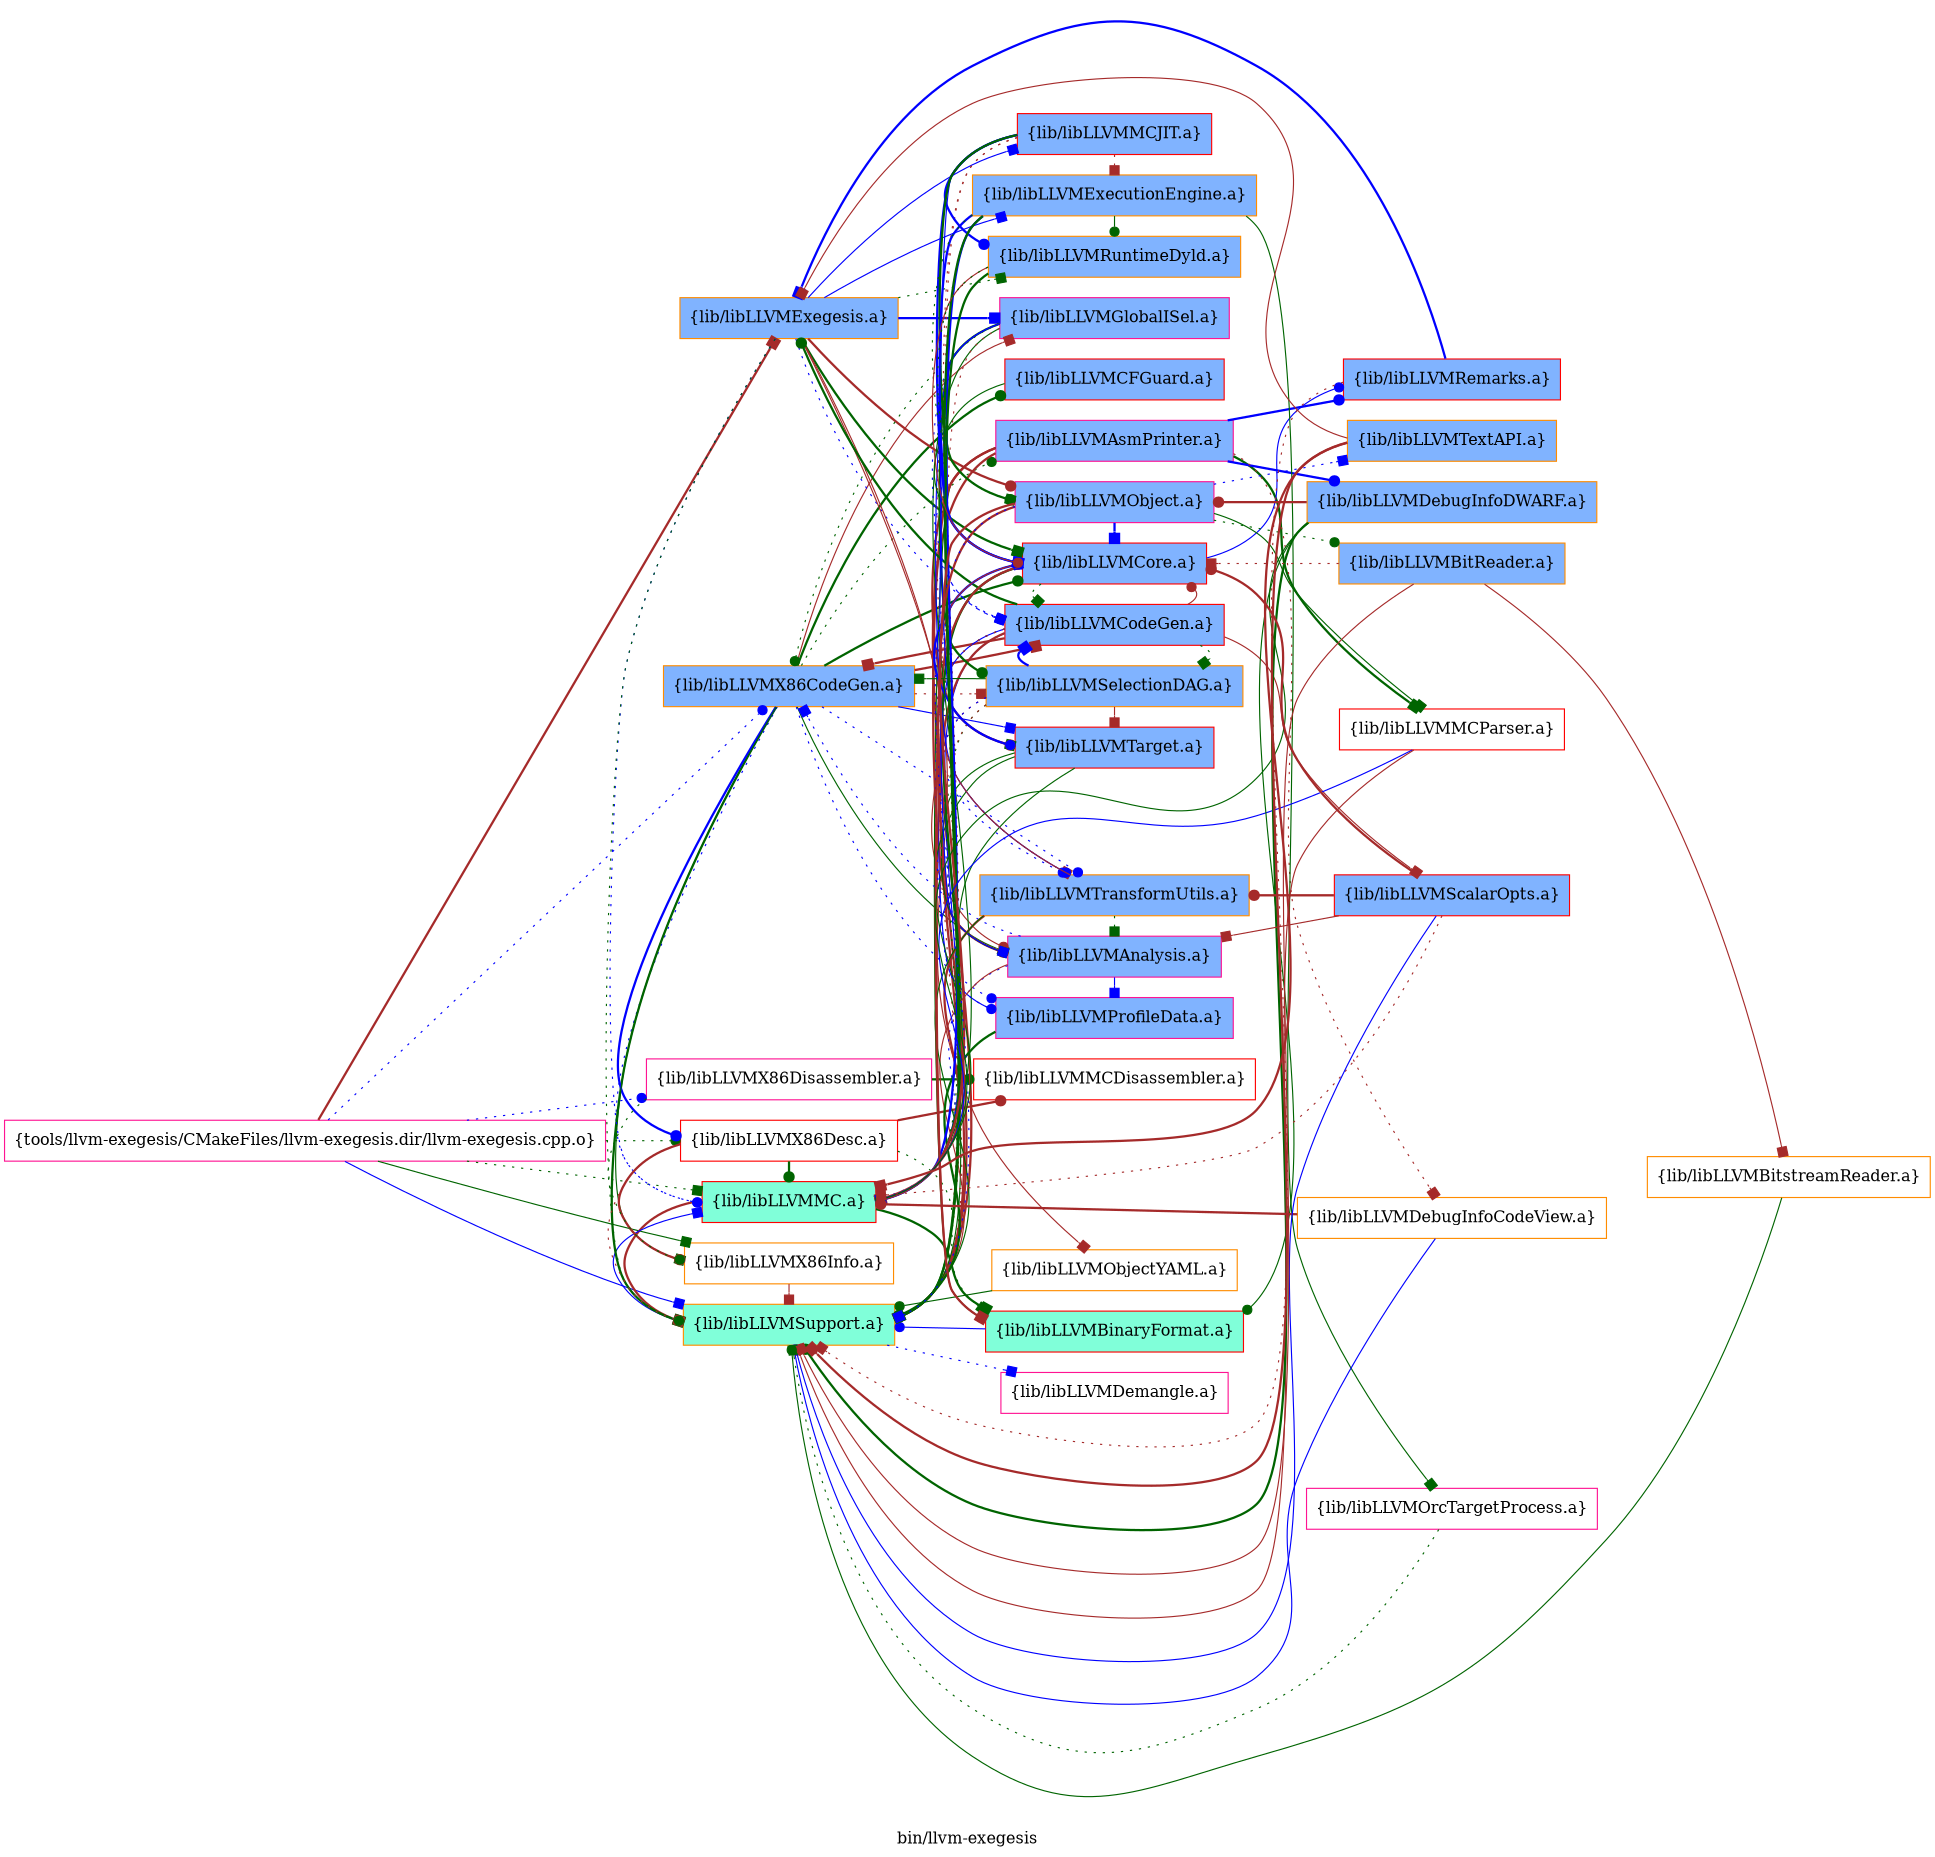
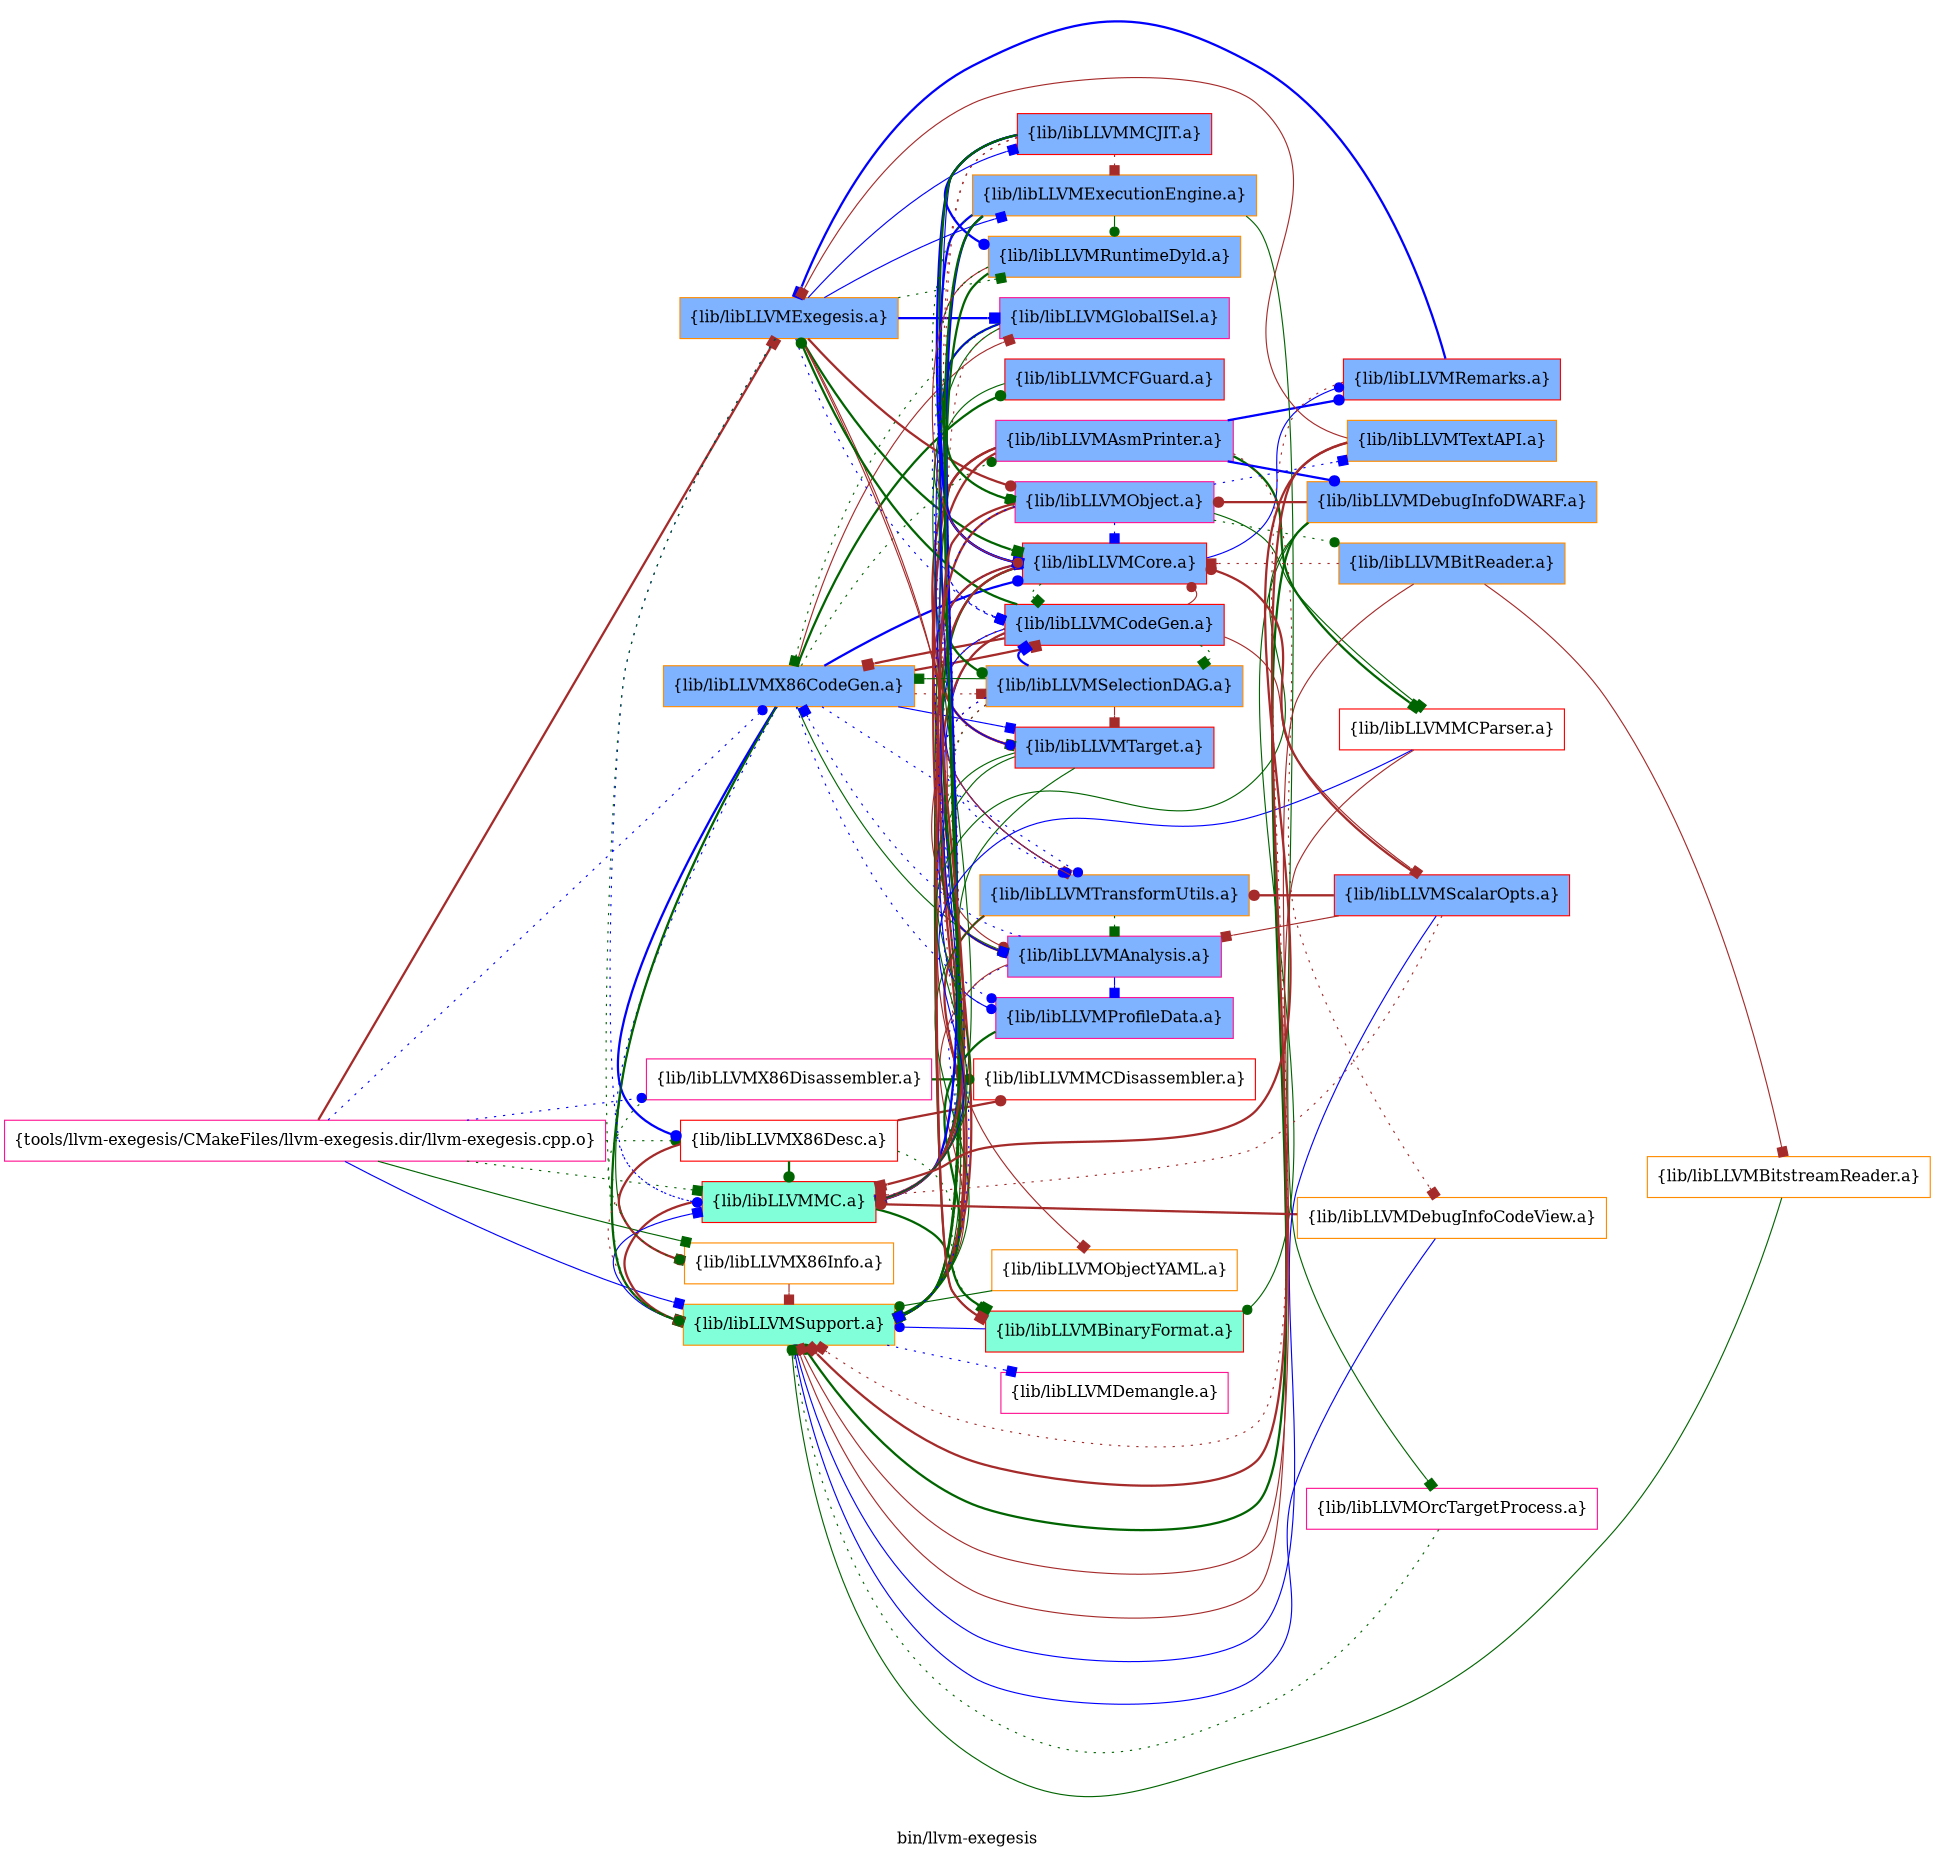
edge "{lib/libLLVMGlobalISel.a}" -> "{lib/libLLVMX86CodeGen.a}": arrowhead dot -> box
edge "{lib/libLLVMObject.a}" -> "{lib/libLLVMCore.a}": style bold -> dotted
edge "{lib/libLLVMX86CodeGen.a}" -> "{lib/libLLVMCore.a}": color darkgreen -> blue
edge "{lib/libLLVMTarget.a}" -> "{lib/libLLVMCore.a}": color blue -> brown
